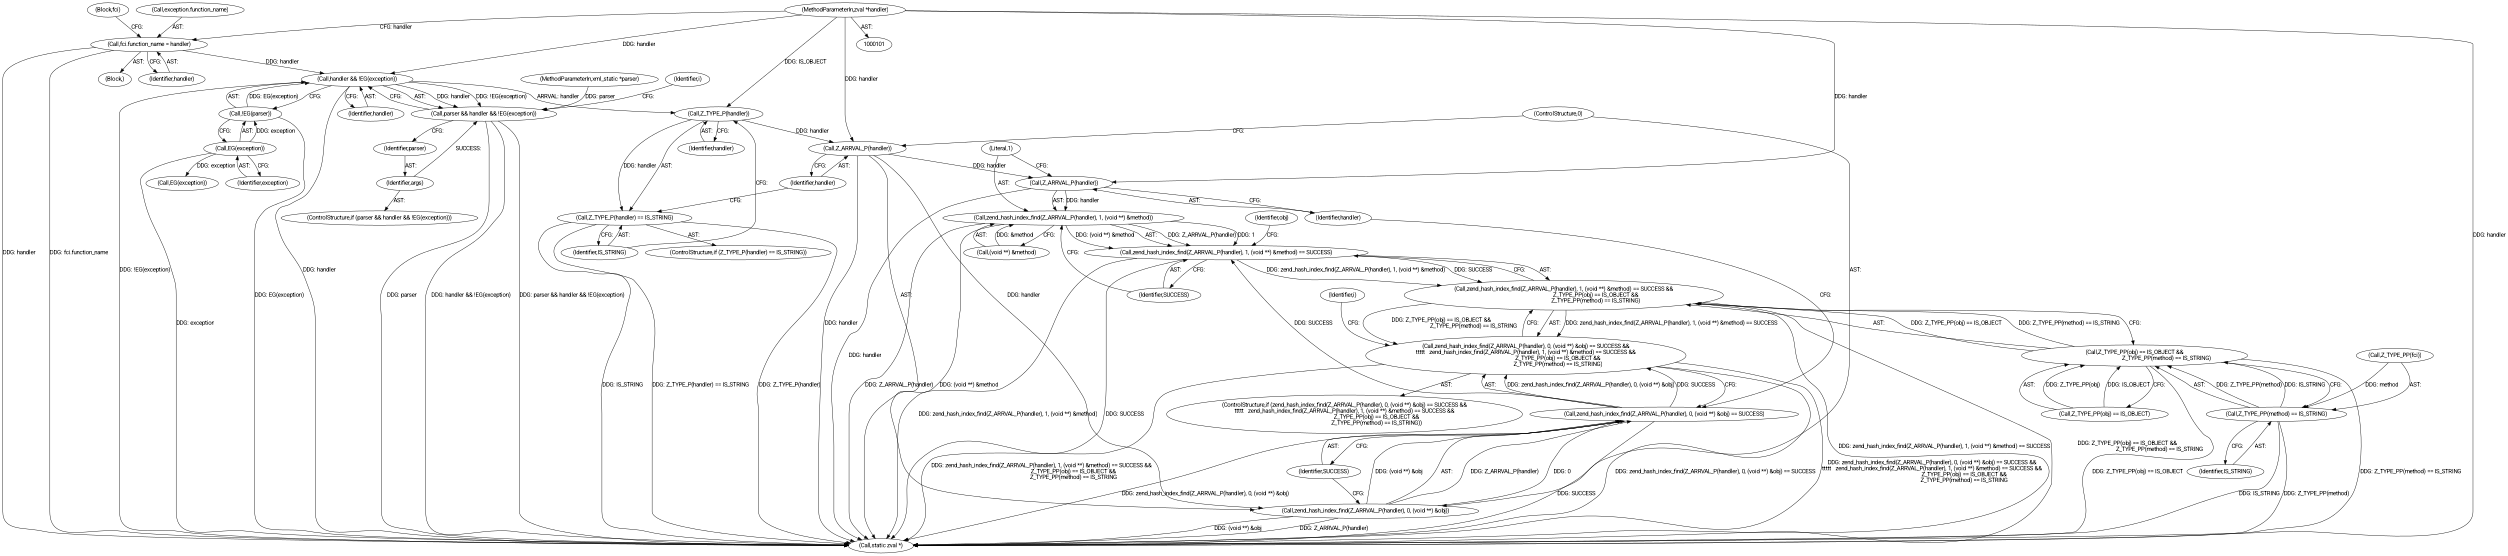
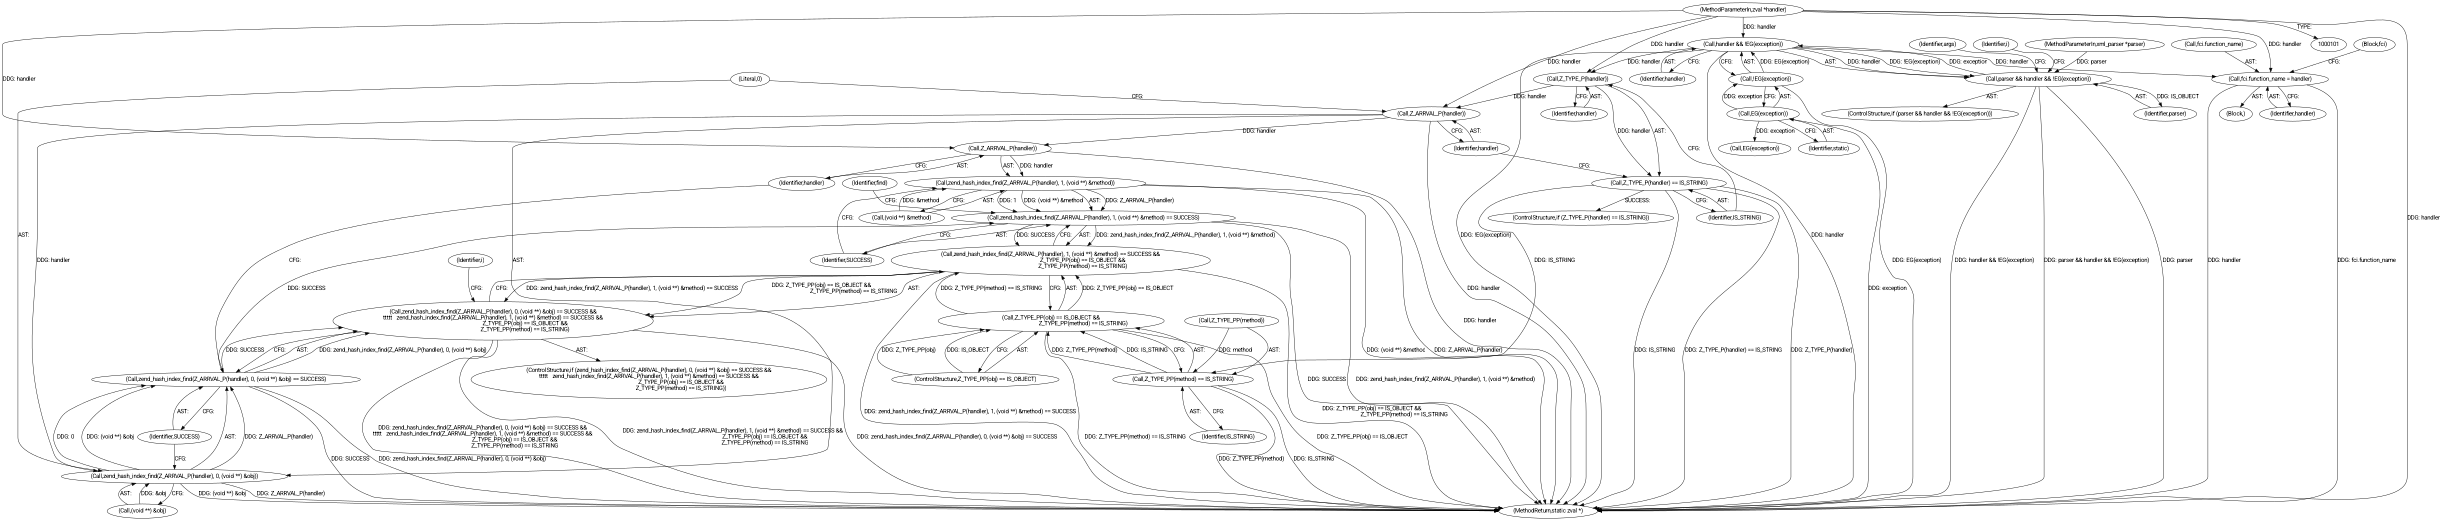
node "(Call,exception.function_name)": label "(Call,exception.function_name)" -> "(Call,fci.function_name)"
edge "(MethodParameterIn,zval *handler)" -> "(Call,fci.function_name = handler)": label "CFG: handler" -> "DDG: handler"
edge "(MethodParameterIn,zval *handler)" -> "1000101": label "AST: " -> "TYPE: "
edge "(Call,fci.function_name = handler)" -> "(Call,handler && !EG(exception))": reversed
edge "(MethodParameterIn,zval *handler)" -> "(Call,Z_TYPE_P(handler))": label "DDG: IS_OBJECT" -> "DDG: handler"
node "(MethodParameterIn,xml_static *parser)": label "(MethodParameterIn,xml_static *parser)" -> "(MethodParameterIn,xml_parser *parser)"
edge "(Call,parser && handler && !EG(exception))" -> "(Call,handler && !EG(exception))": label "CFG: " -> "DDG: exception"
edge "(Call,handler && !EG(exception))" -> "(Call,Z_TYPE_P(handler))": label "ARRVAL: handler" -> "DDG: handler"
node "(Call,!EG(parser))": label "(Call,!EG(parser))" -> "(Call,!EG(exception))"
node "(ControlStructure,0)": label "(ControlStructure,0)" -> "(Literal,0)"
edge "(Call,parser && handler && !EG(exception))" -> "(Identifier,parser)": label "CFG: " -> "DDG: IS_OBJECT"
edge "(Identifier,args)" -> "(Call,parser && handler && !EG(exception))": label "SUCCESS: " -> "CFG: "
node "(Literal,1)": removed
edge "(Identifier,parser)" -> "(Identifier,args)": now "(Identifier,parser)" -> "(Call,parser && handler && !EG(exception))"
node "(Identifier,exception)": label "(Identifier,exception)" -> "(Identifier,static)"
edge "(Identifier,args)" -> "(ControlStructure,if (parser && handler && !EG(exception)))": now "(Call,parser && handler && !EG(exception))" -> "(ControlStructure,if (parser && handler && !EG(exception)))"
node "(Identifier,obj)": label "(Identifier,obj)" -> "(Identifier,find)"
edge "(Call,Z_TYPE_P(handler) == IS_STRING)" -> "(ControlStructure,if (Z_TYPE_P(handler) == IS_STRING))": label "AST: " -> "SUCCESS: "
edge "(Call,Z_TYPE_P(handler) == IS_STRING)" -> "(Call,Z_TYPE_PP(method) == IS_STRING)": added, label "DDG: IS_STRING"
node "(Call,Z_TYPE_PP(fci))": label "(Call,Z_TYPE_PP(fci))" -> "(Call,Z_TYPE_PP(method))"
node "(Call,Z_TYPE_PP(obj) == IS_OBJECT)": label "(Call,Z_TYPE_PP(obj) == IS_OBJECT)" -> "(ControlStructure,Z_TYPE_PP(obj) == IS_OBJECT)"
node "(Call,(void **) &obj)": added
node "(Call,static zval *)": label "(Call,static zval *)" -> "(MethodReturn,static zval *)"
